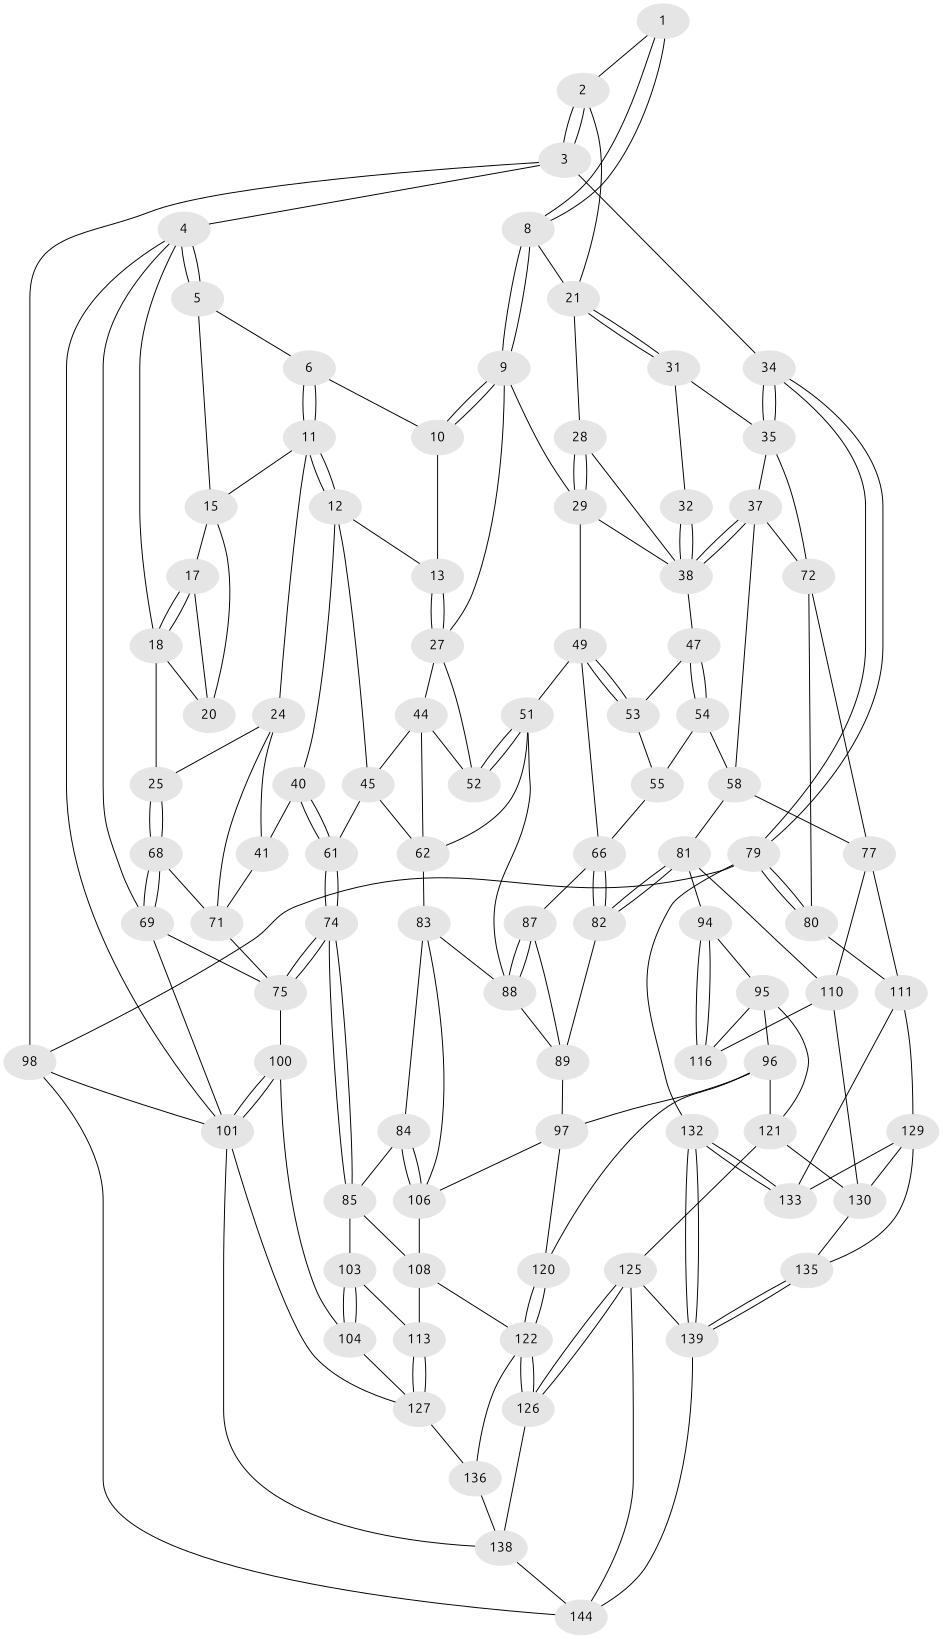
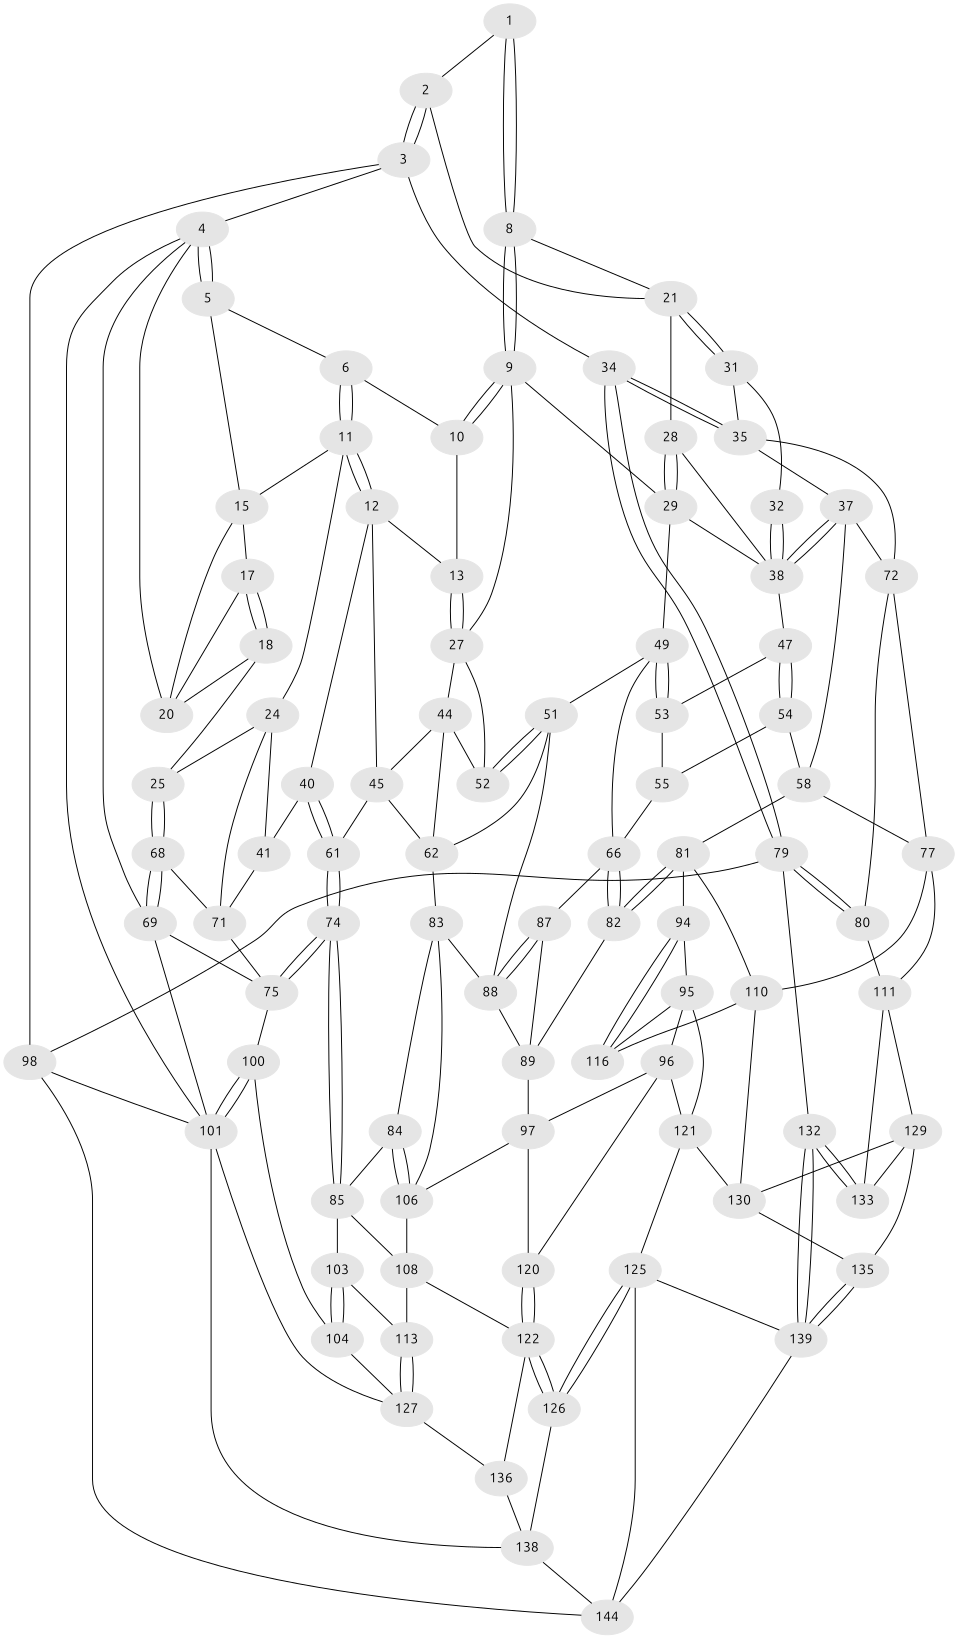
edge "4" -- "18": now "4" -- "20"
